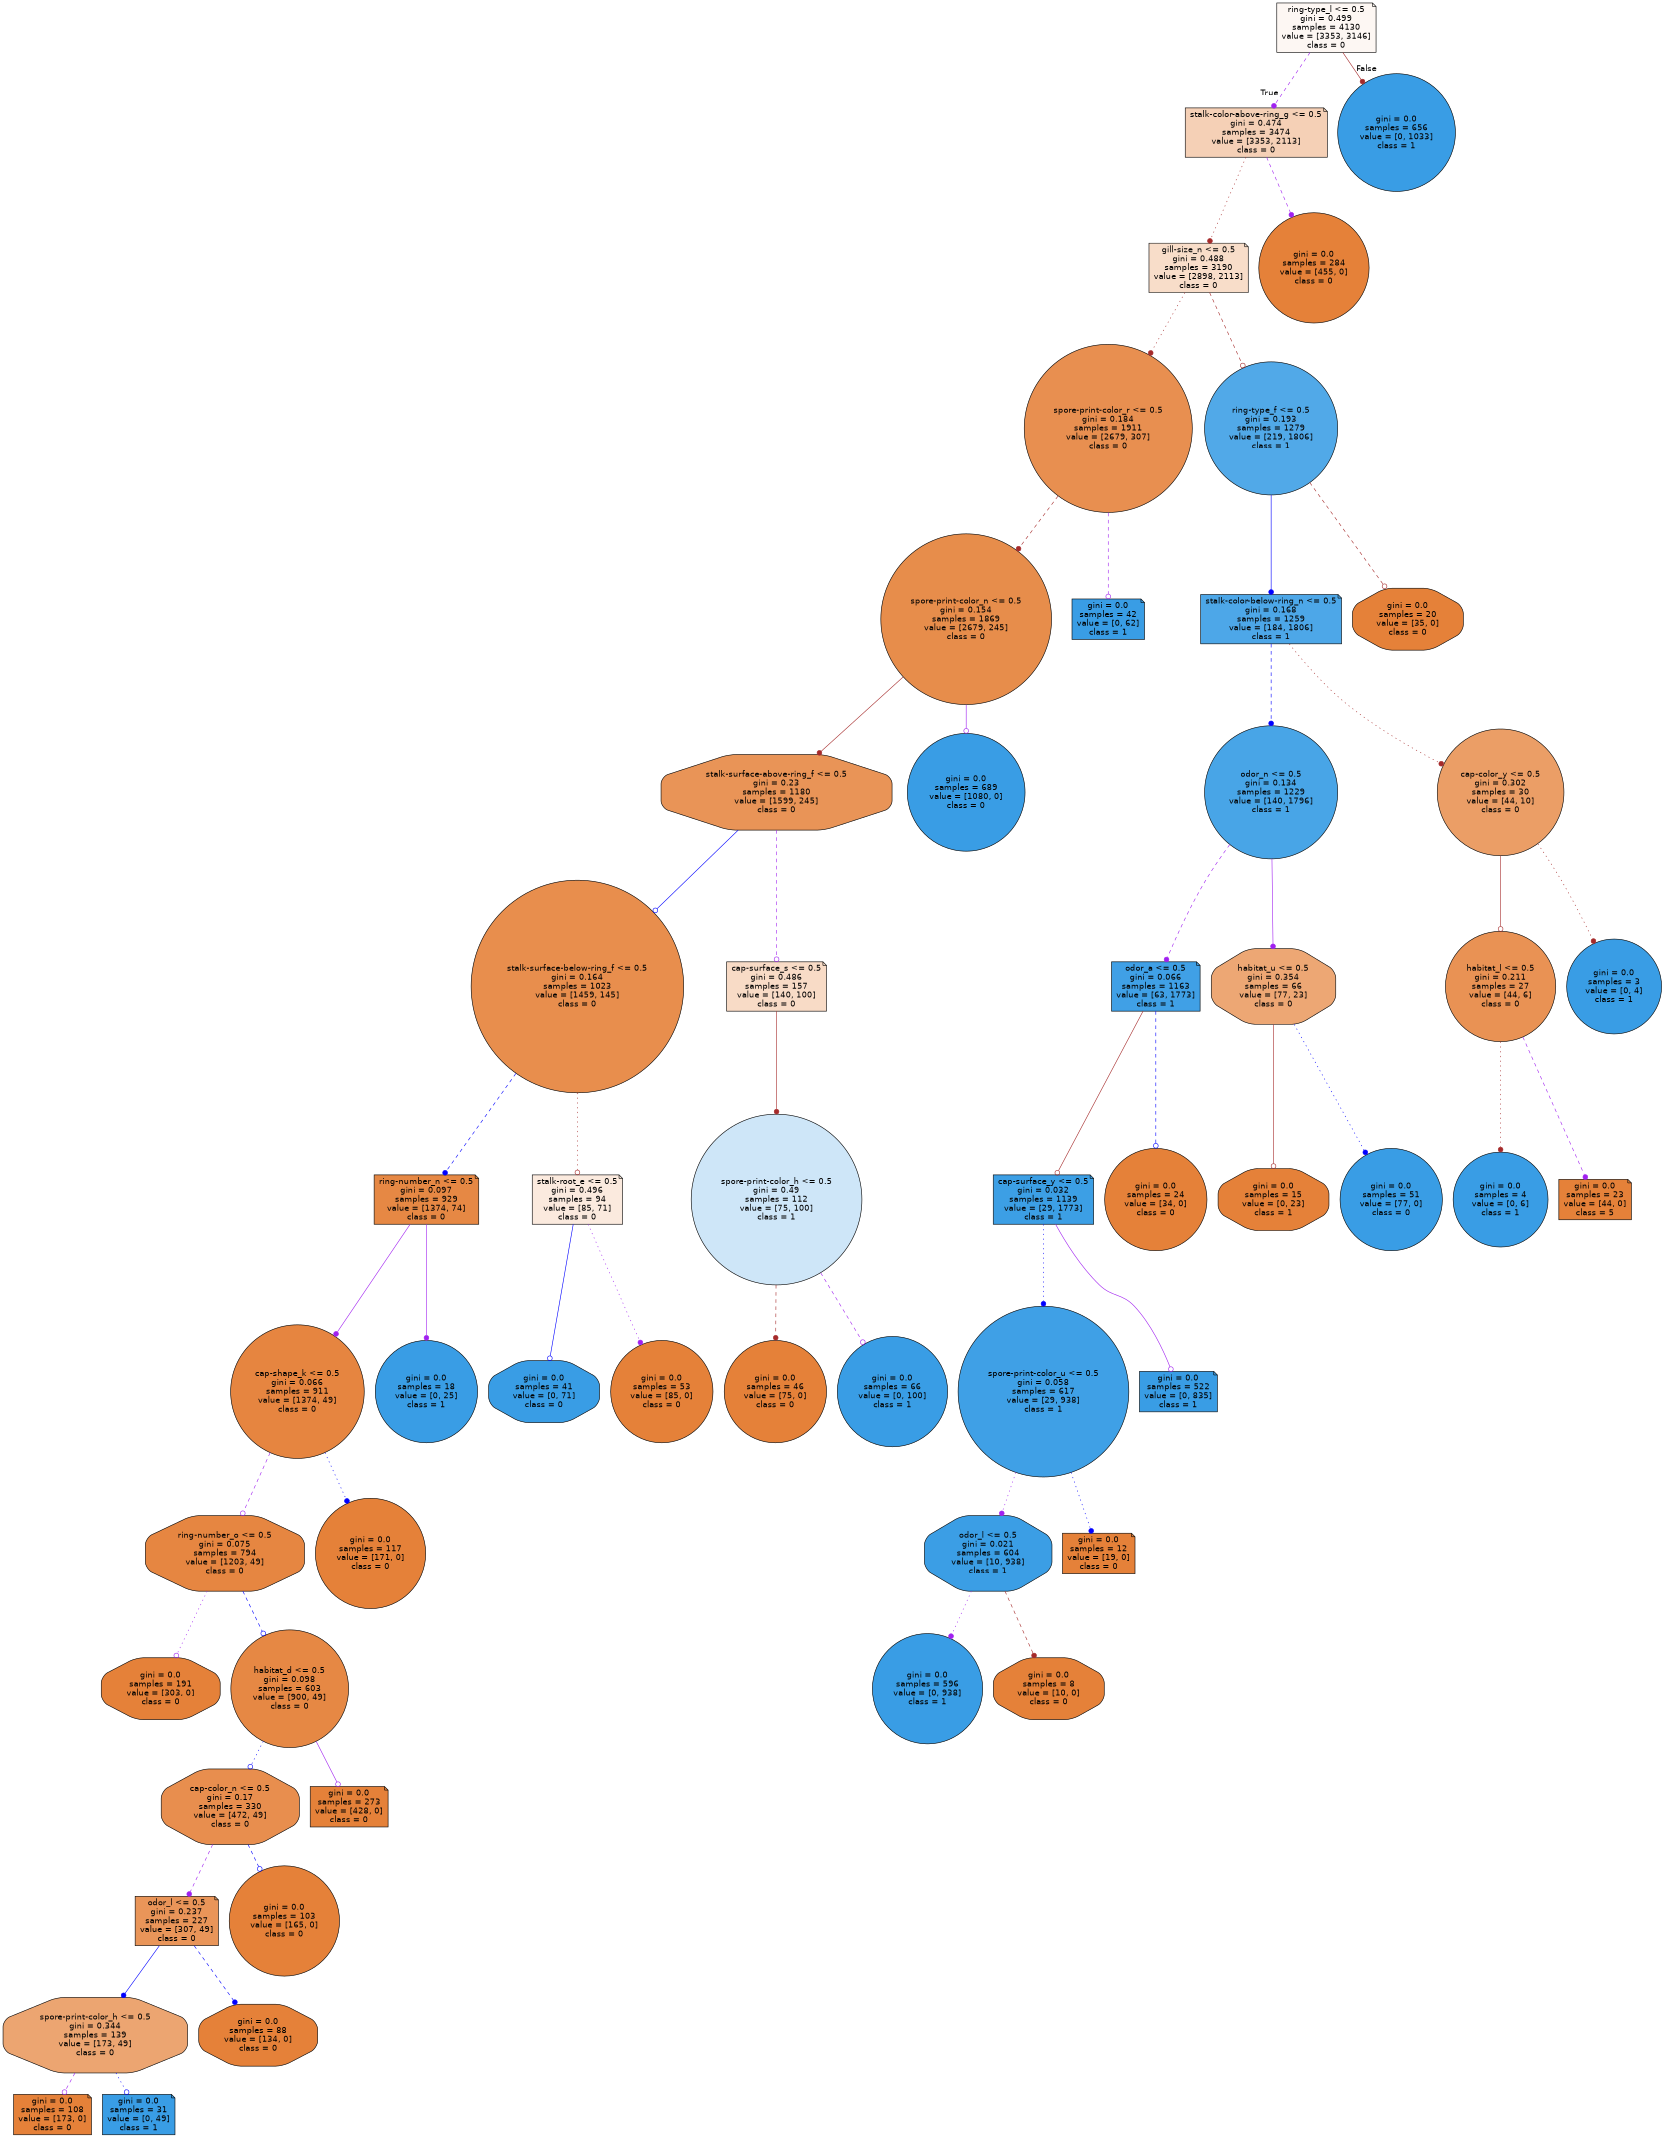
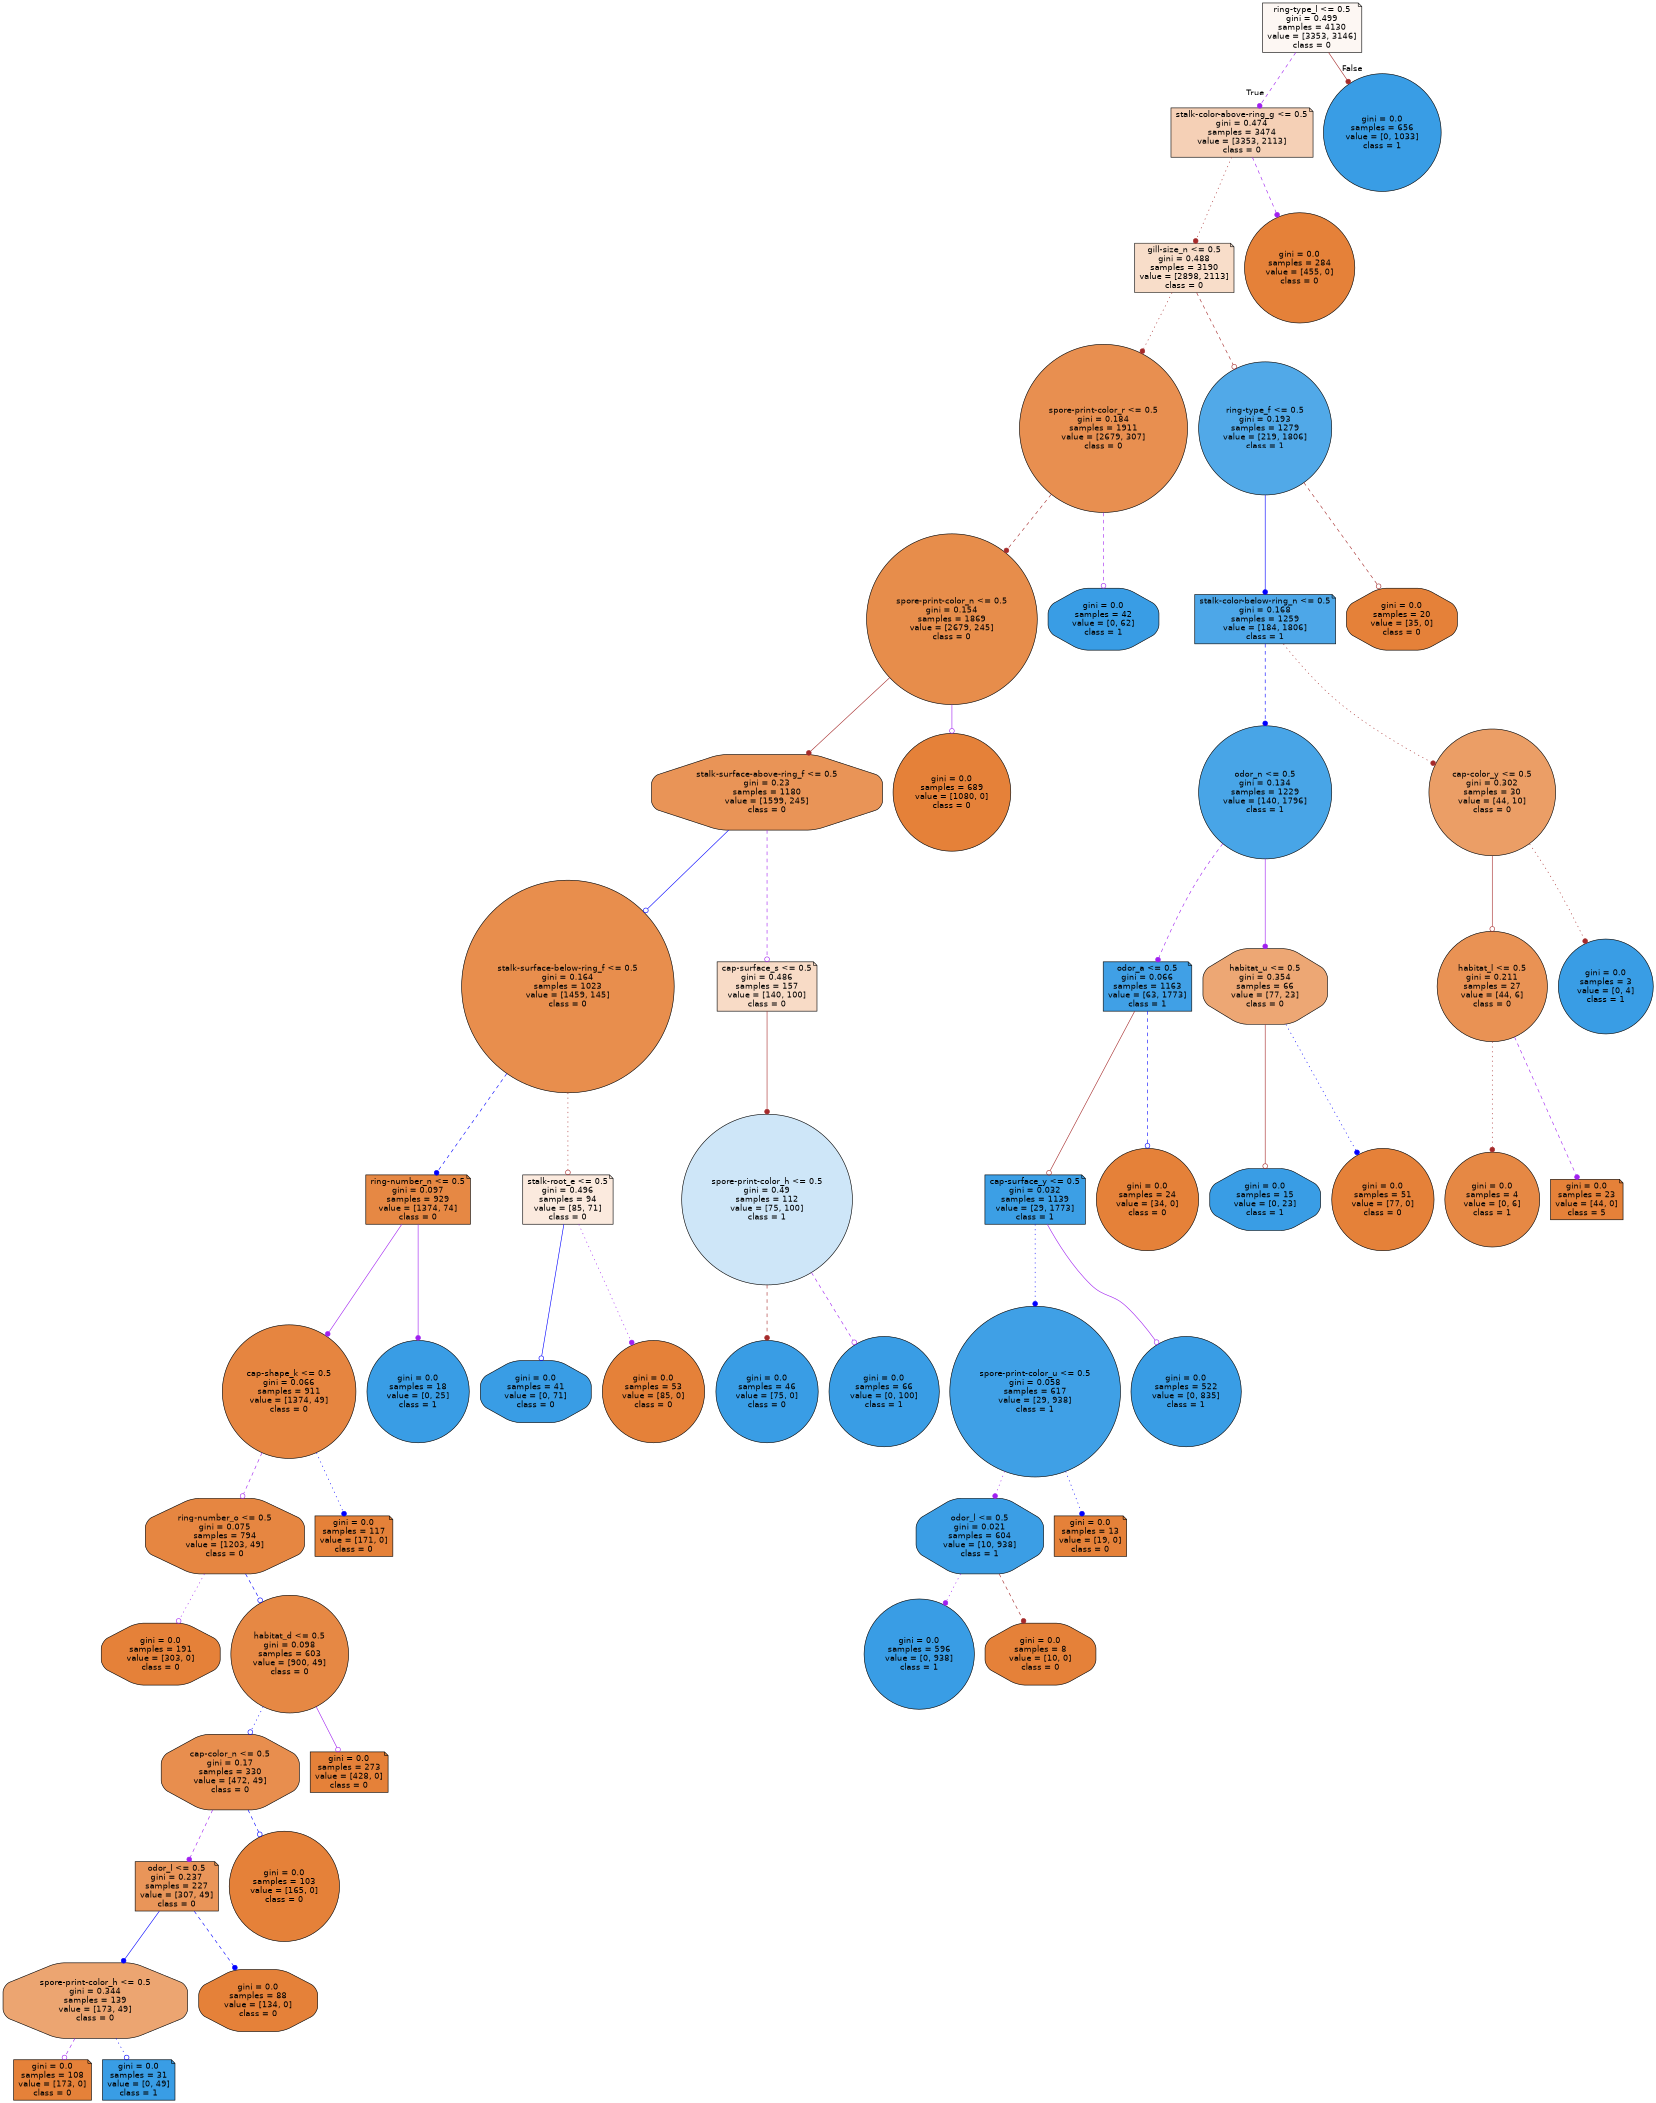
node "gini = 0.0 samples = 42 value = [0, 62] class = 1": shape note -> octagon
node "gini = 0.0 samples = 689 value = [1080, 0] class = 0": fillcolor #399de5 -> #e58139
node "gini = 0.0 samples = 15 value = [0, 23] class = 1": fillcolor #e58139 -> #399de5
node "gini = 0.0 samples = 51 value = [77, 0] class = 0": fillcolor #399de5 -> #e58139
node "gini = 0.0 samples = 4 value = [0, 6] class = 1": fillcolor #399de5 -> #e68844
node "gini = 0.0 samples = 46 value = [75, 0] class = 0": fillcolor #e58139 -> #399de5
node "gini = 0.0 samples = 522 value = [0, 835] class = 1": shape note -> circle
node "gini = 0.0 samples = 117 value = [171, 0] class = 0": shape circle -> note
node "gini = 0.0 samples = 12 value = [19, 0] class = 0": label "gini = 0.0 samples = 12 value = [19, 0] class = 0" -> "gini = 0.0 samples = 13 value = [19, 0] class = 0"
